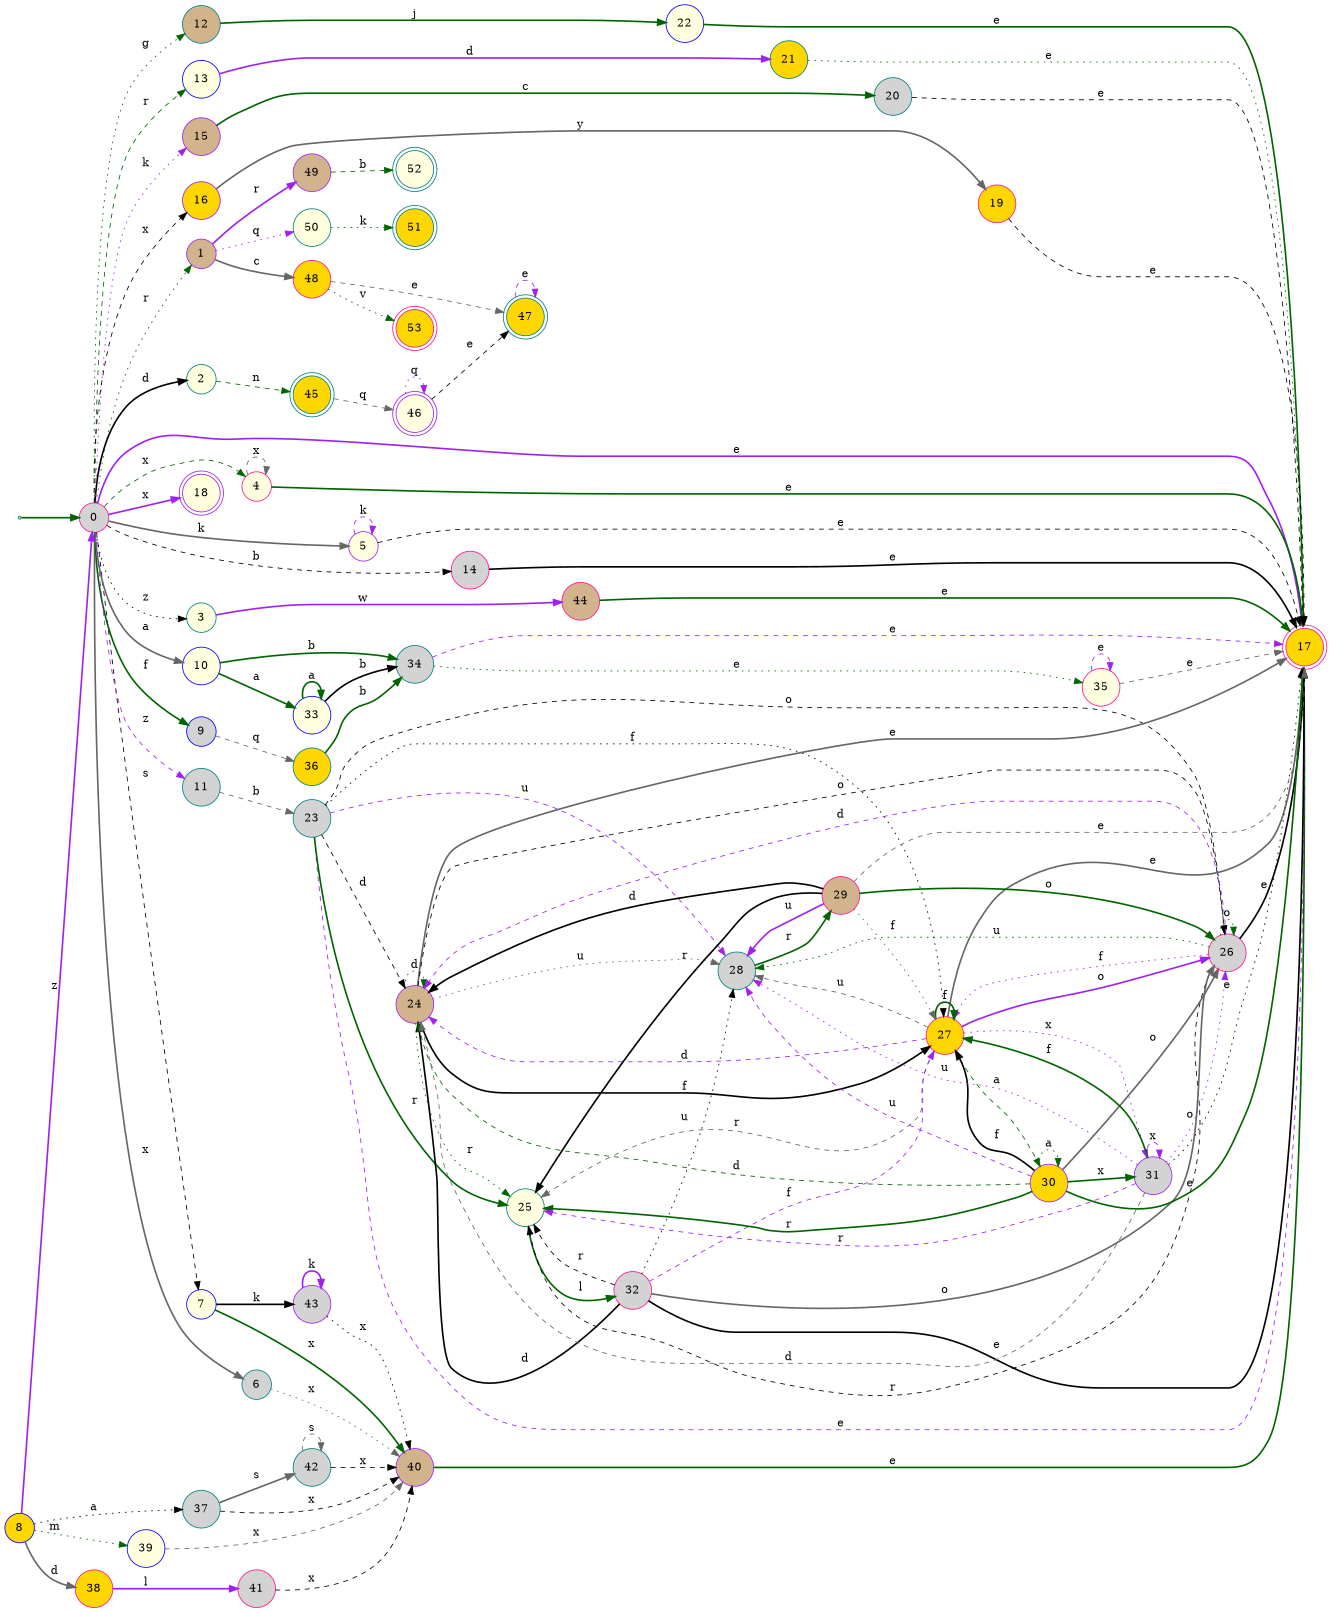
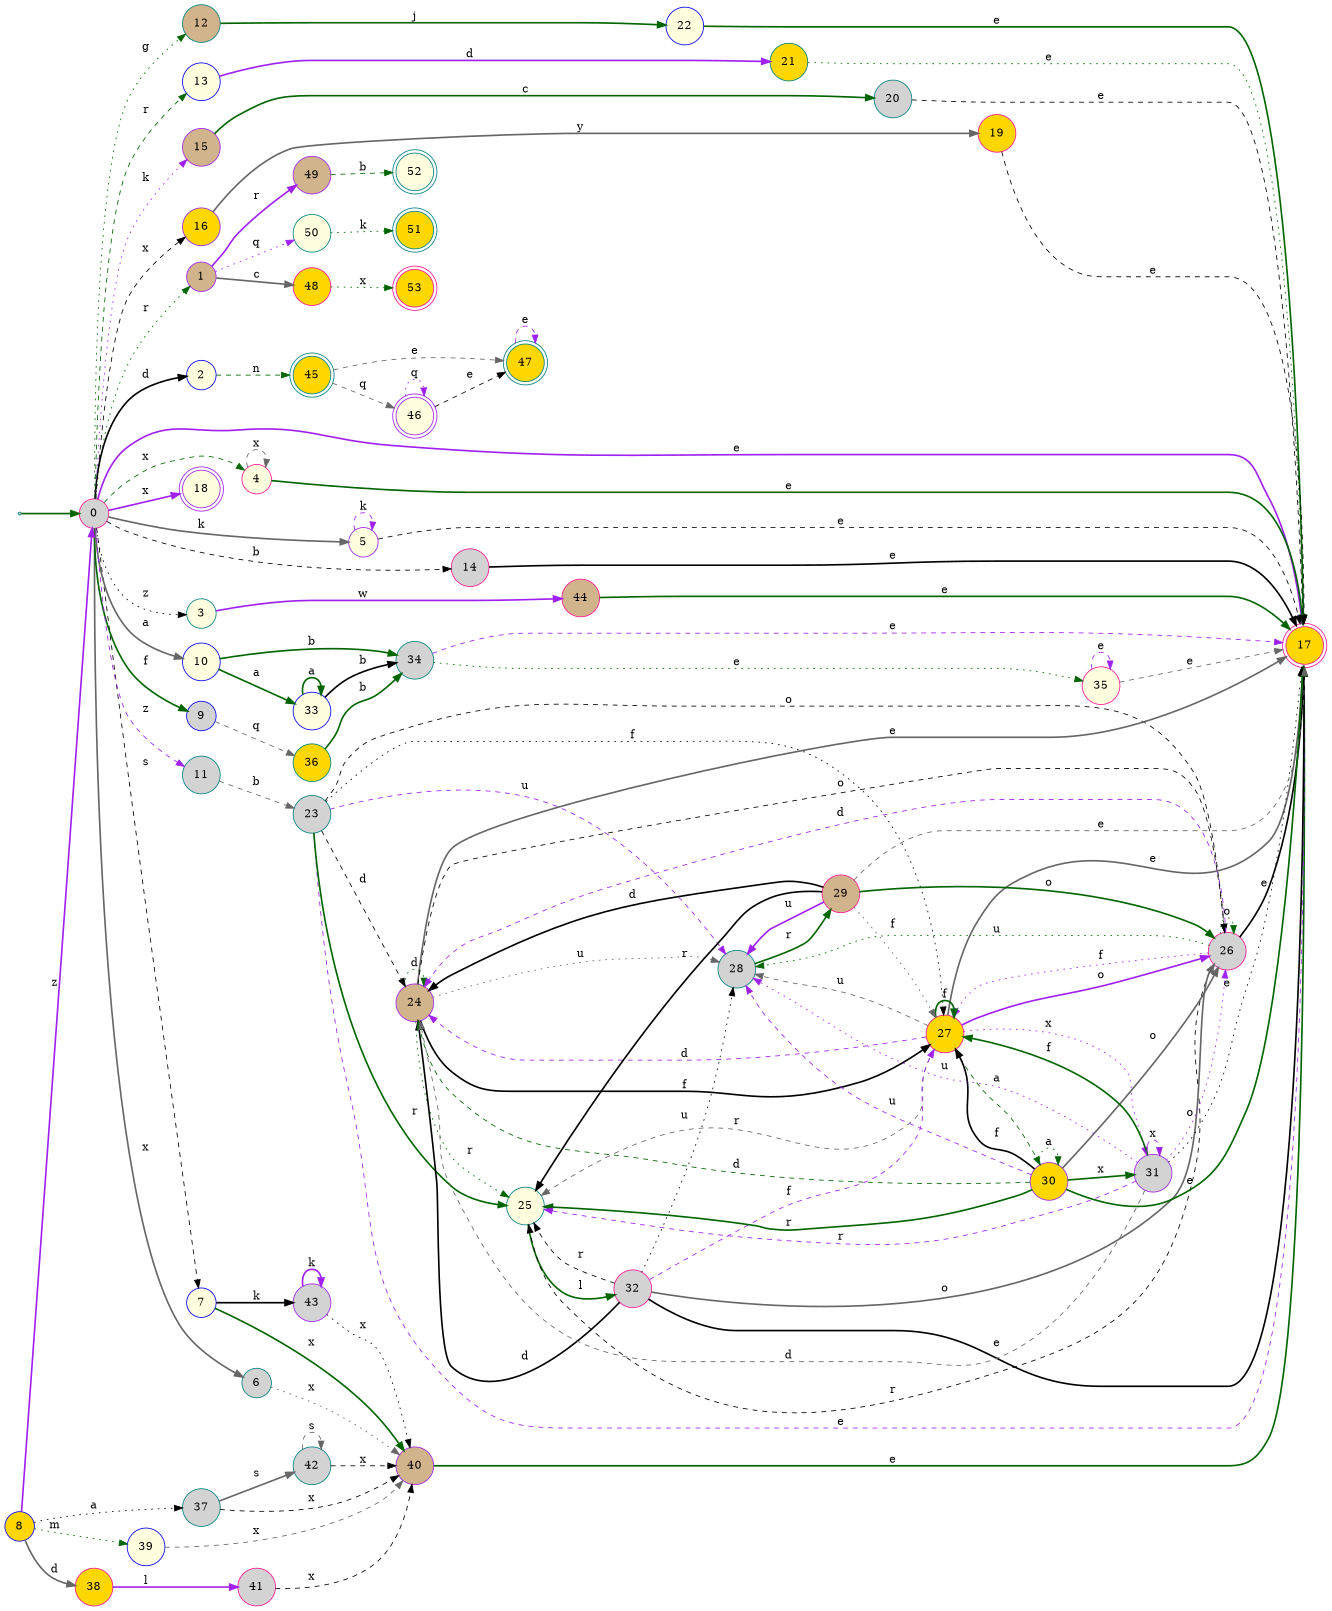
edge "48" -> "53": label "v" -> "x"
edge "48" -> "47": now "45" -> "47"
node "2": color teal -> blue
